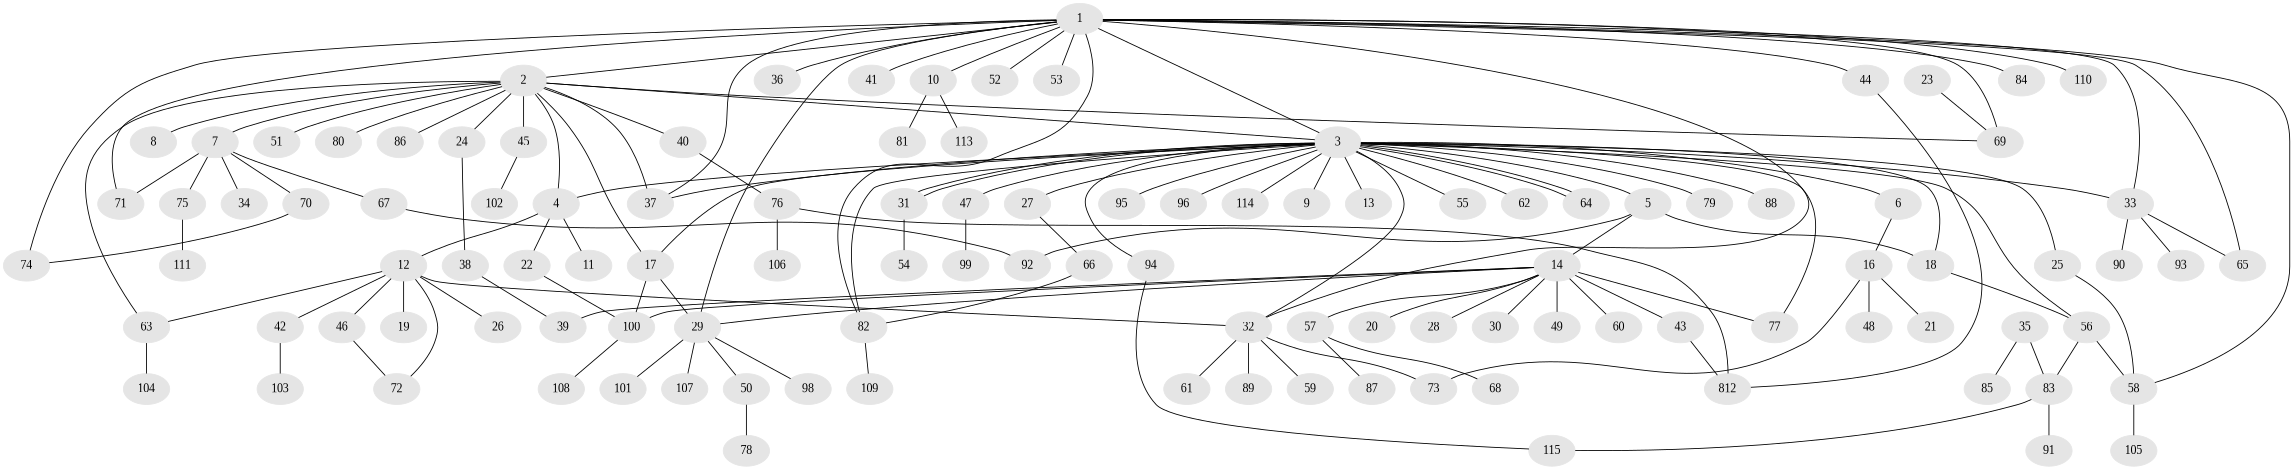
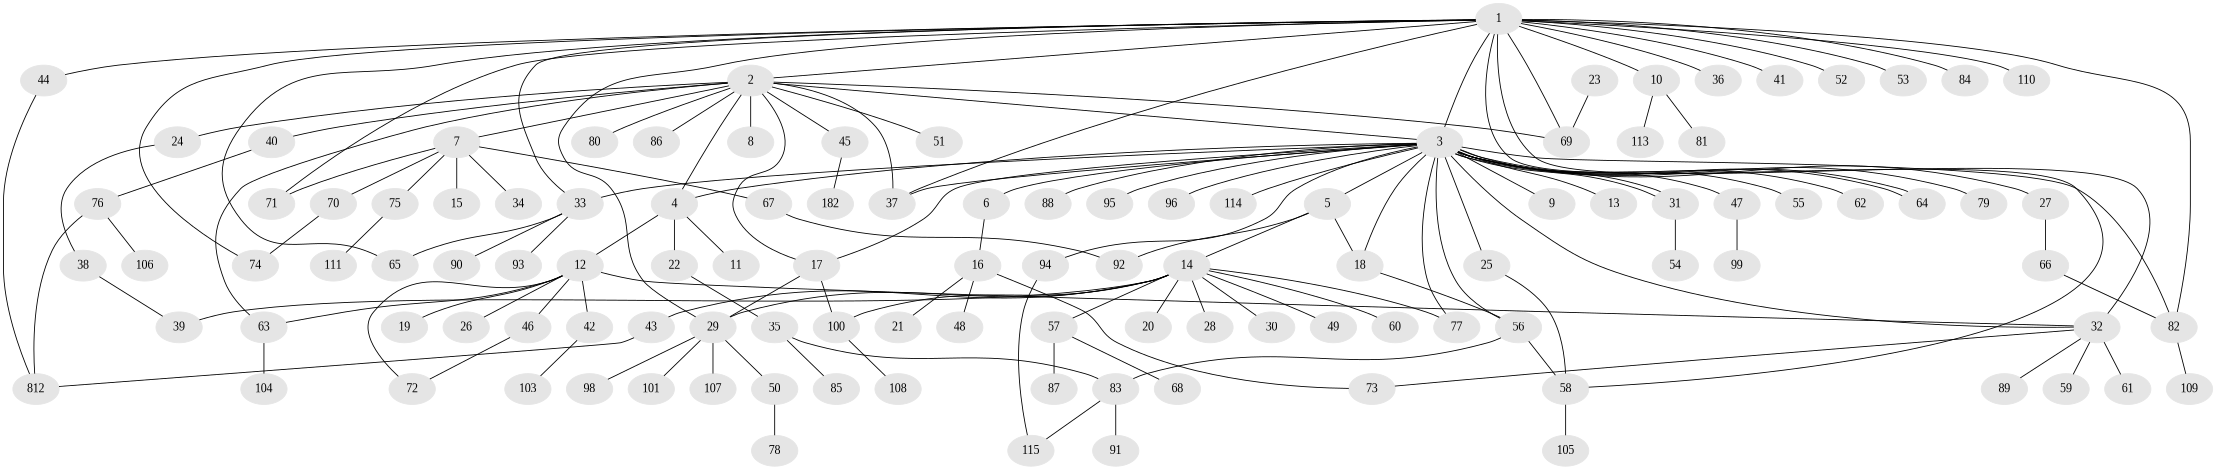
node "15": added
node "102": label "102" -> "182"
edge "22" -- "100": now "22" -- "35"
